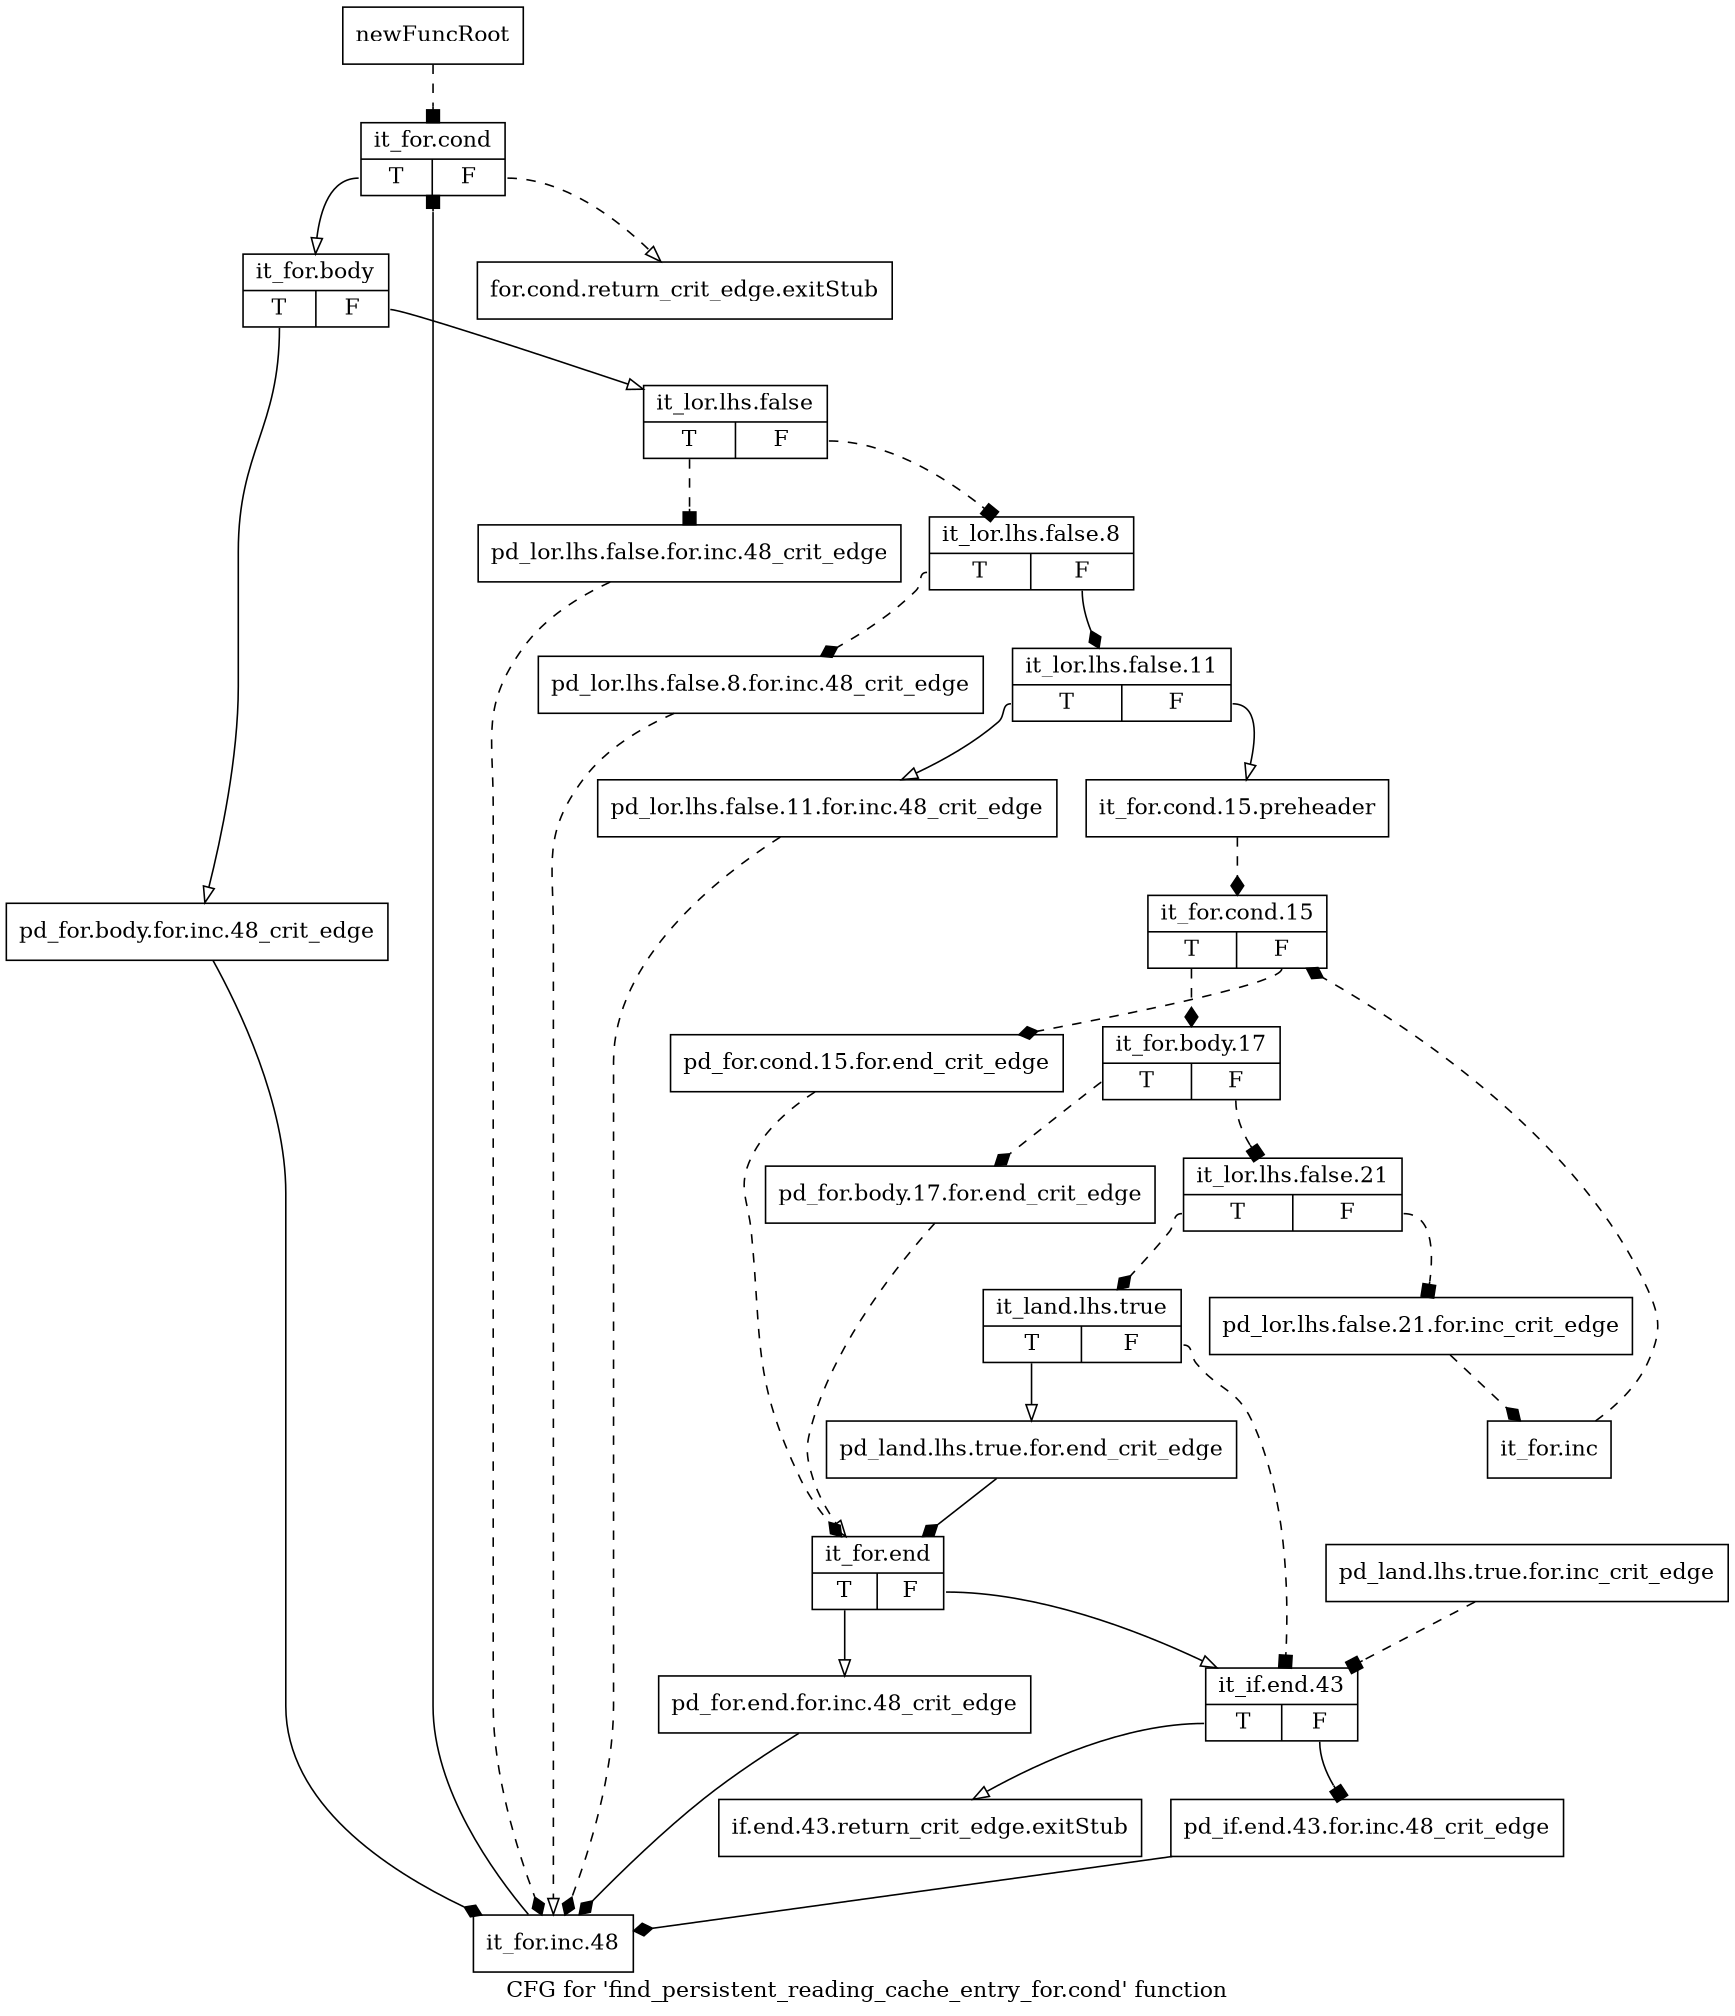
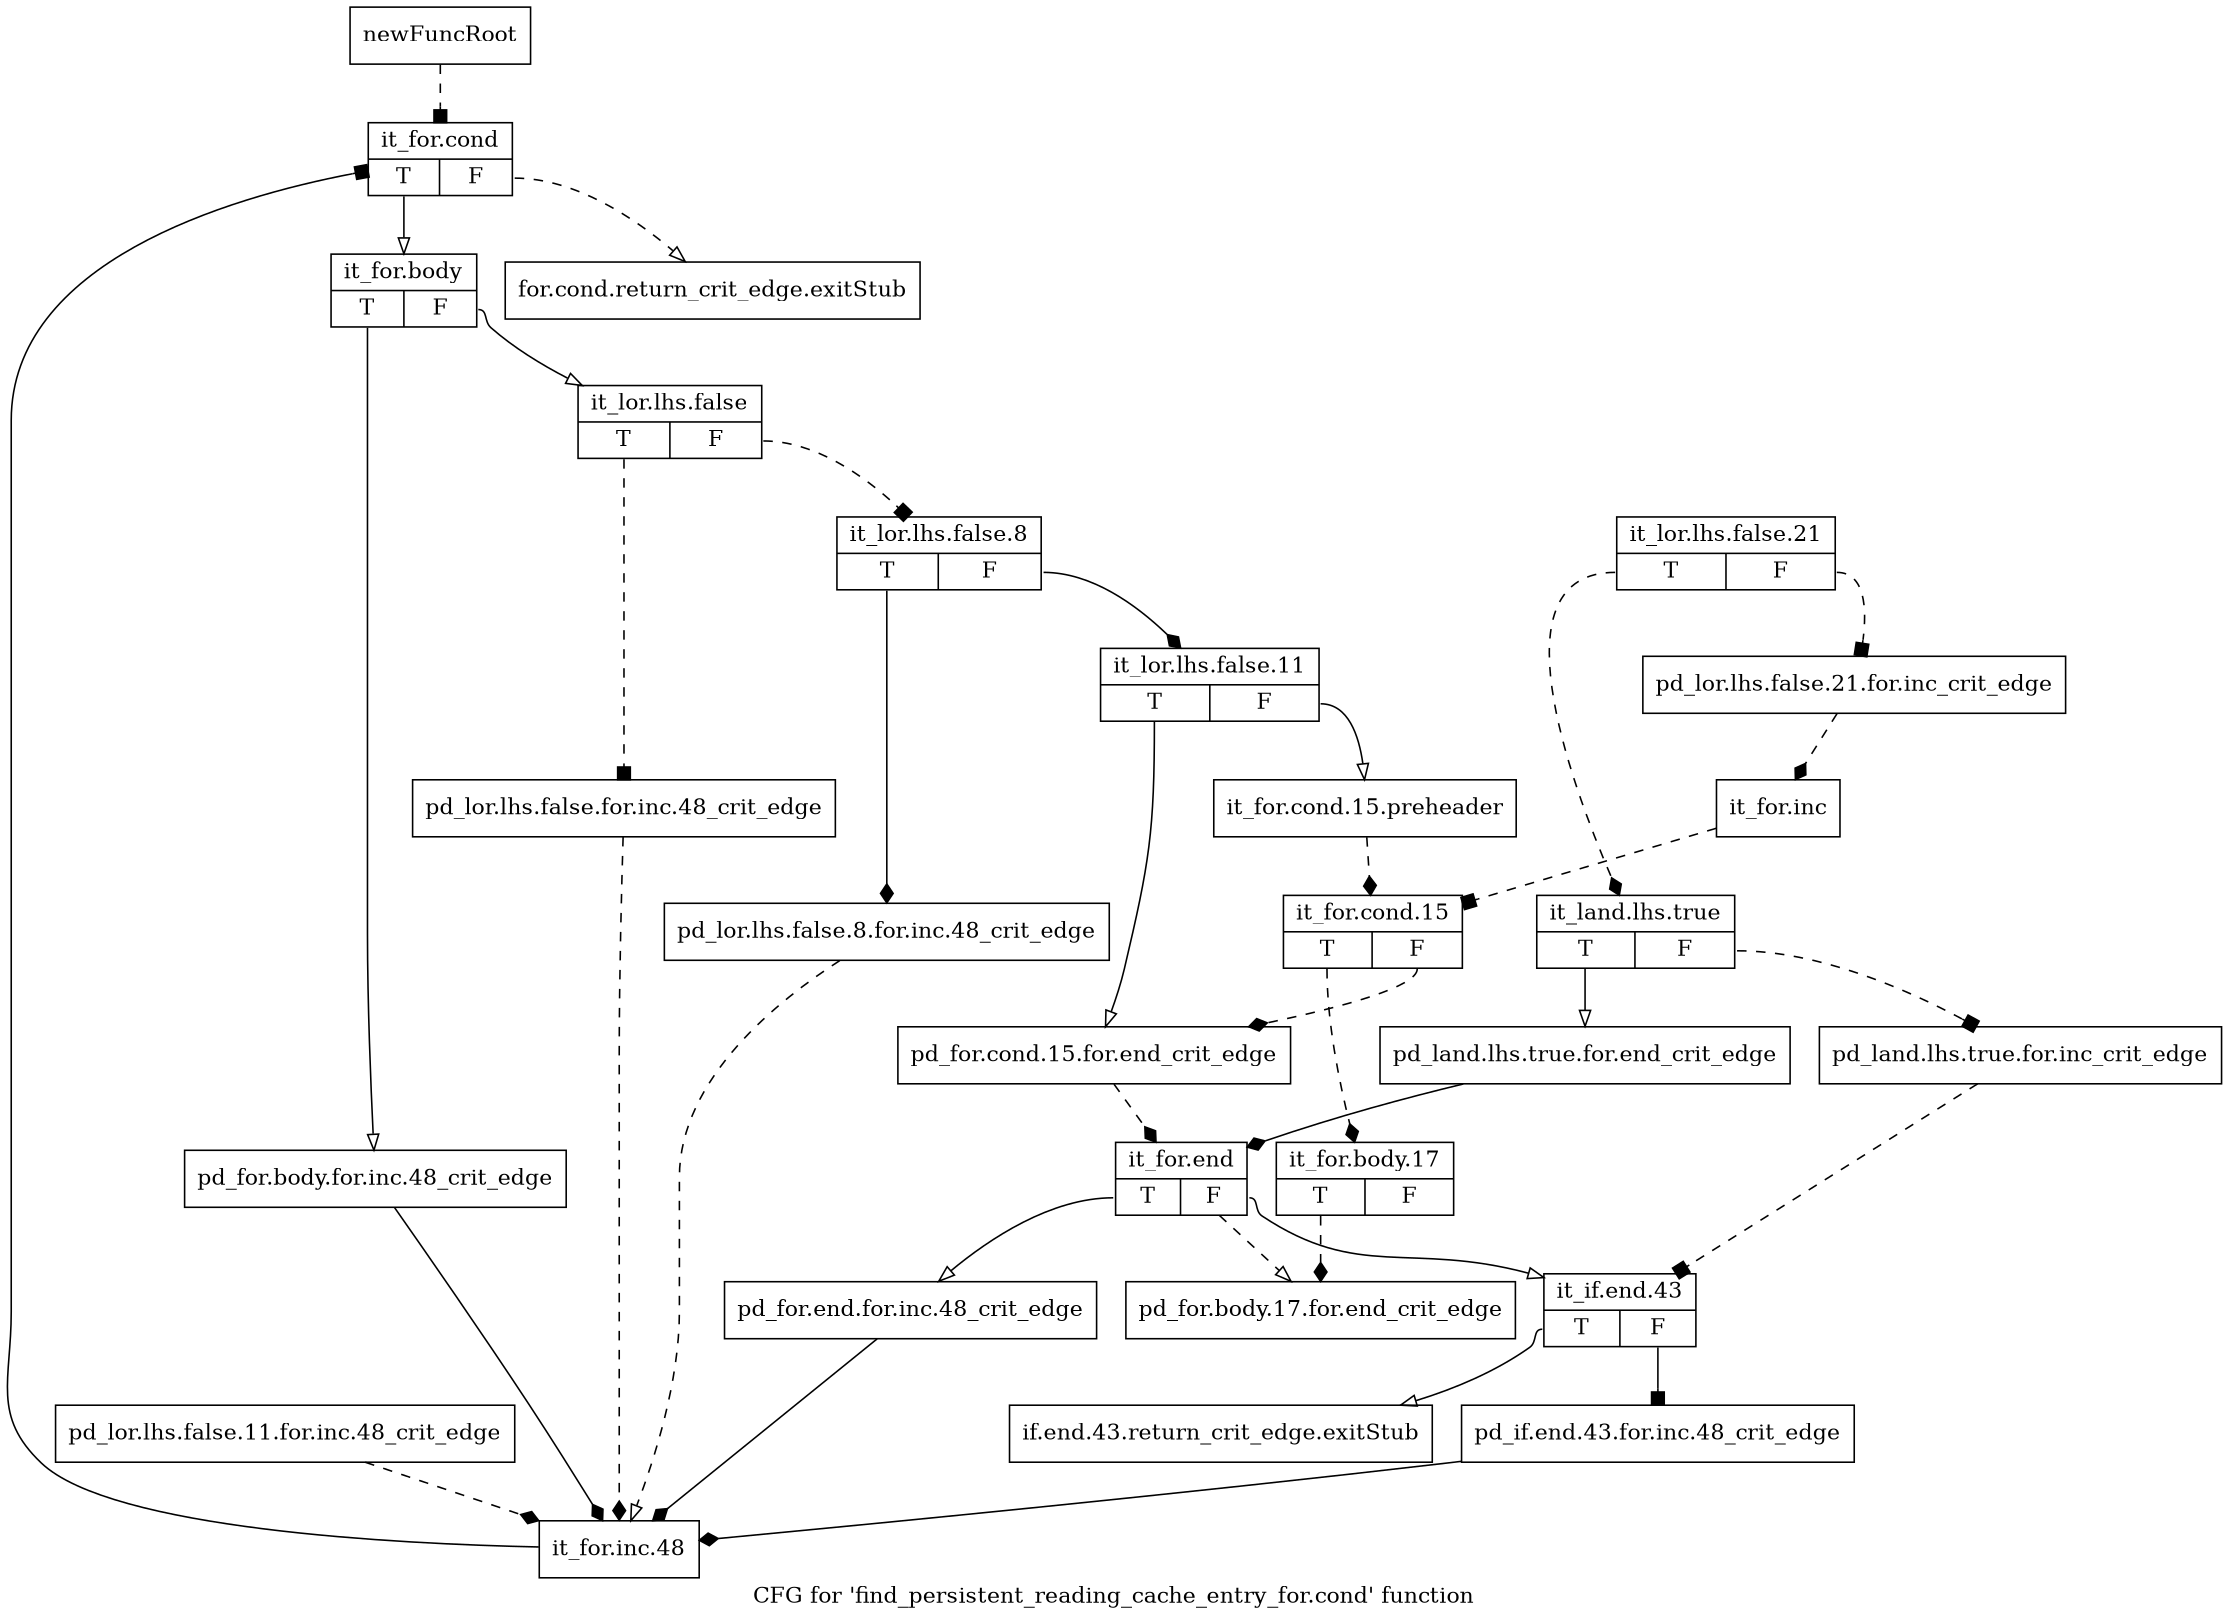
edge "it_lor.lhs.false.8" -> "pd_lor.lhs.false.8.for.inc.48_crit_edge": style dashed -> solid
edge "it_lor.lhs.false.11" -> "pd_lor.lhs.false.11.for.inc.48_crit_edge": now "it_lor.lhs.false.11" -> "pd_for.cond.15.for.end_crit_edge"
edge "it_for.body.17" -> "it_lor.lhs.false.21": removed
edge "it_for.inc" -> "it_for.cond.15": arrowhead diamond -> box
edge "pd_for.body.17.for.end_crit_edge" -> "it_for.end": reversed
edge "it_land.lhs.true" -> "it_if.end.43": now "it_land.lhs.true" -> "pd_land.lhs.true.for.inc_crit_edge"
